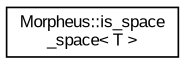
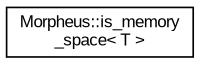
node "Morpheus::is_space _space< T >": label "Morpheus::is_space _space< T >" -> "Morpheus::is_memory _space< T >"
